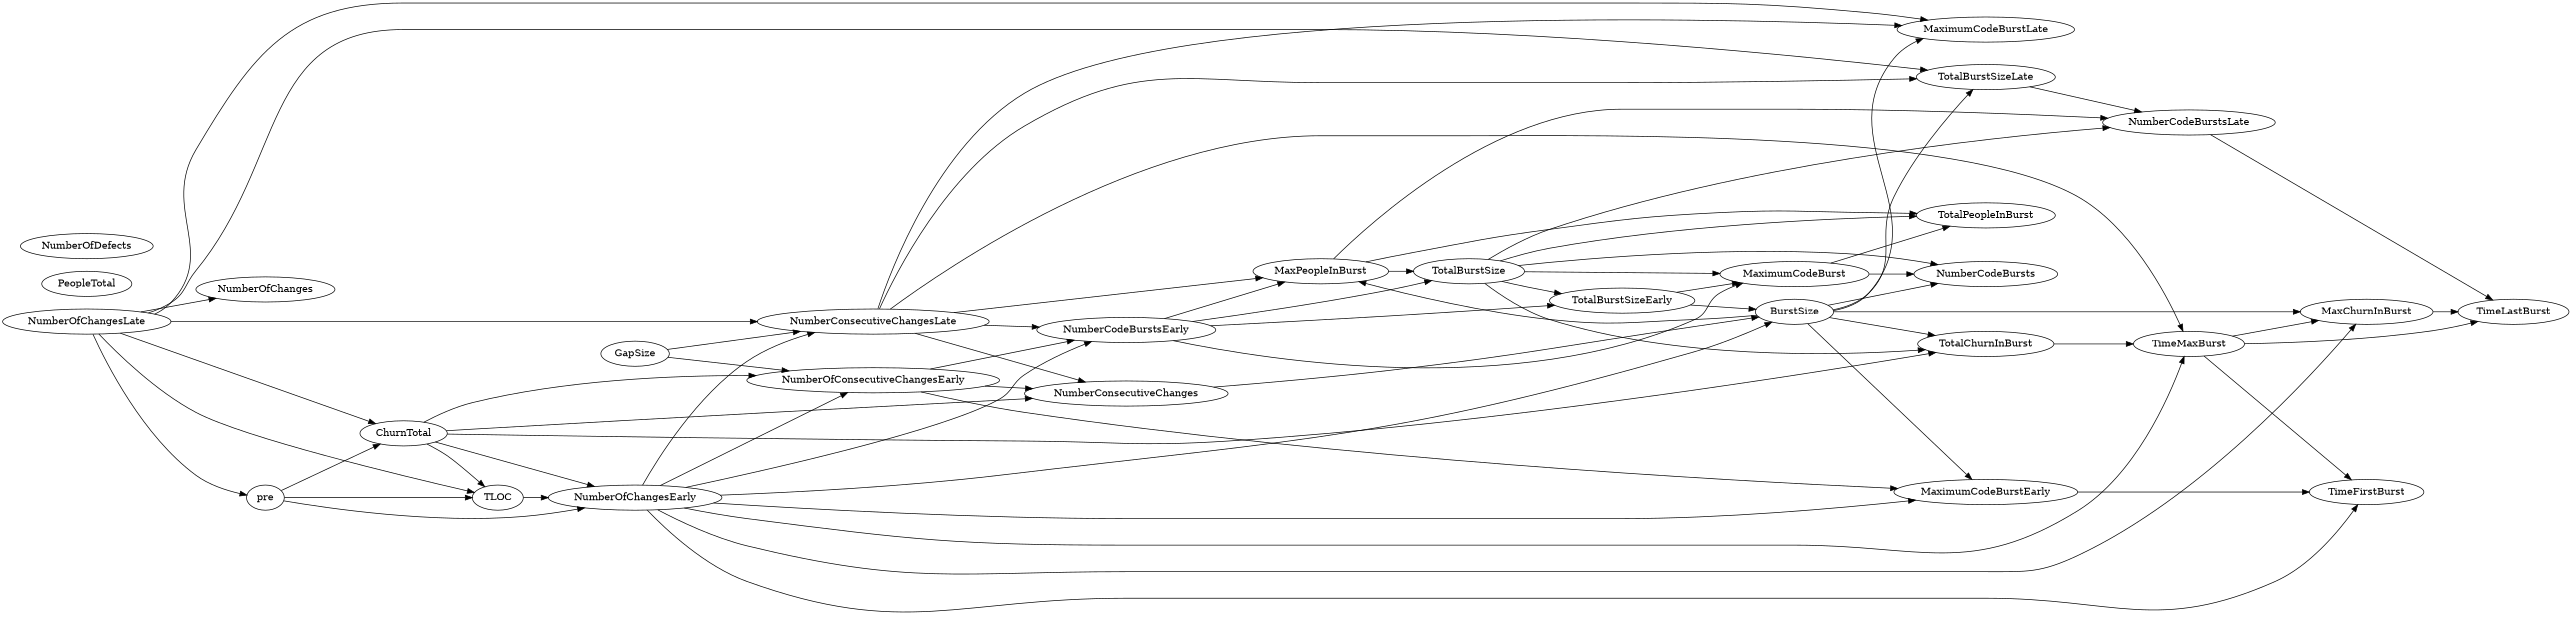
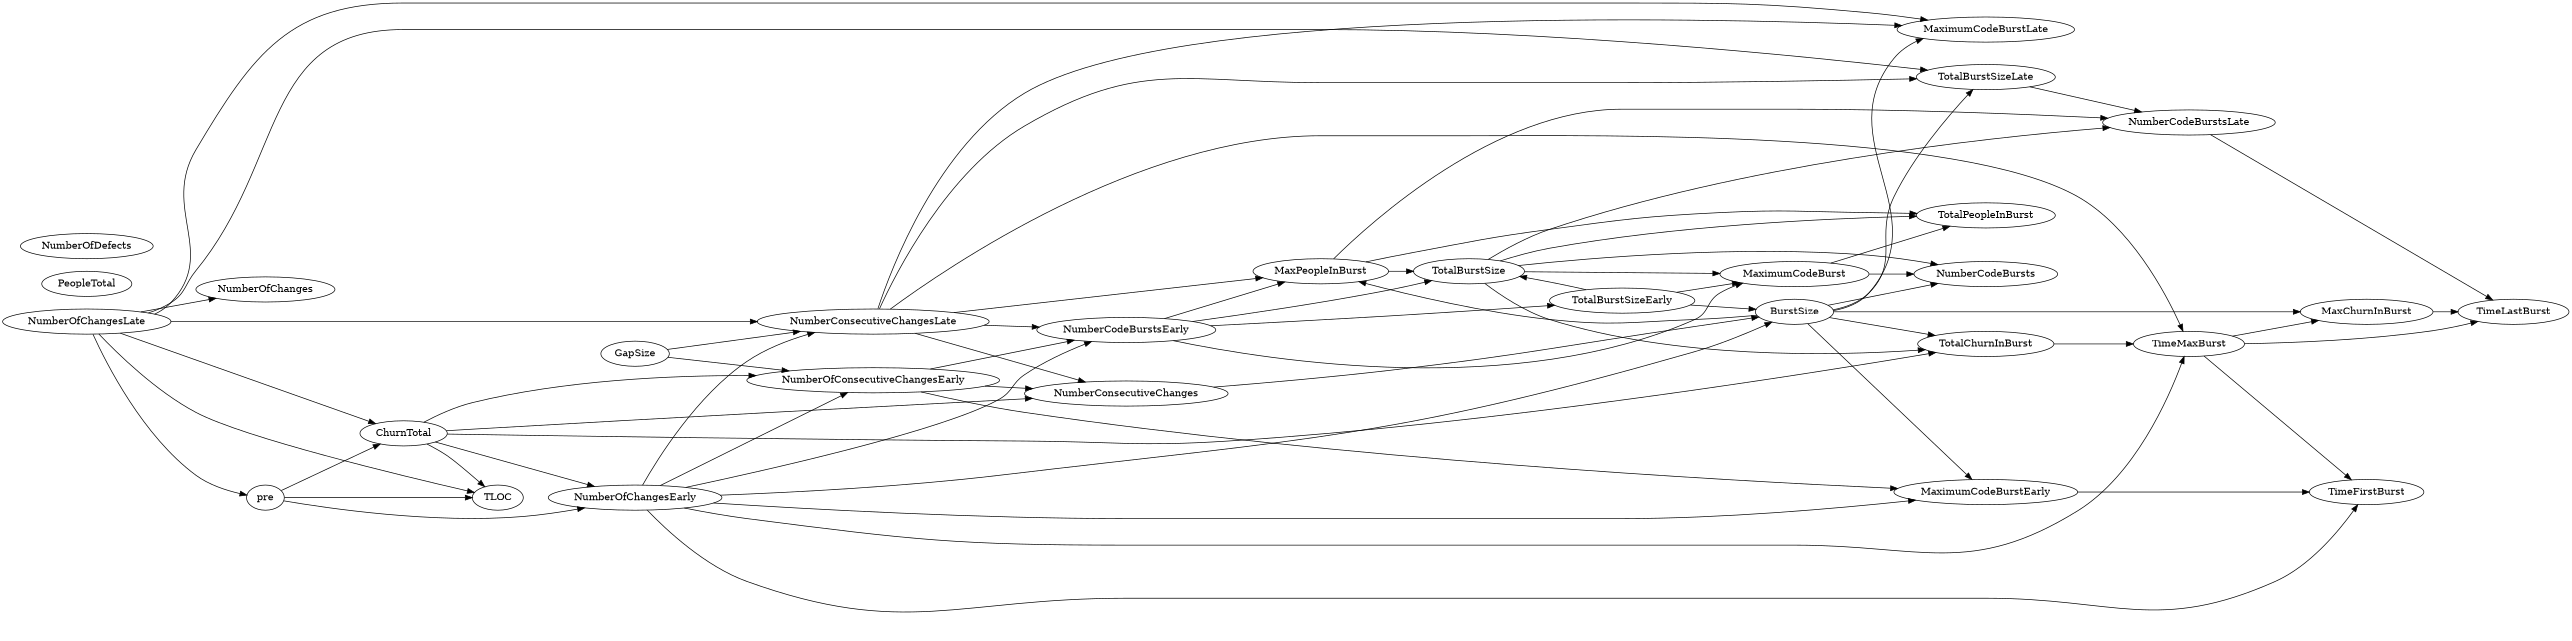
edge "TotalBurstSize" -> "TotalBurstSizeEarly": reversed
edge "TLOC" -> "NumberOfChangesEarly": removed
edge "NumberOfChangesEarly" -> "MaxChurnInBurst": removed
